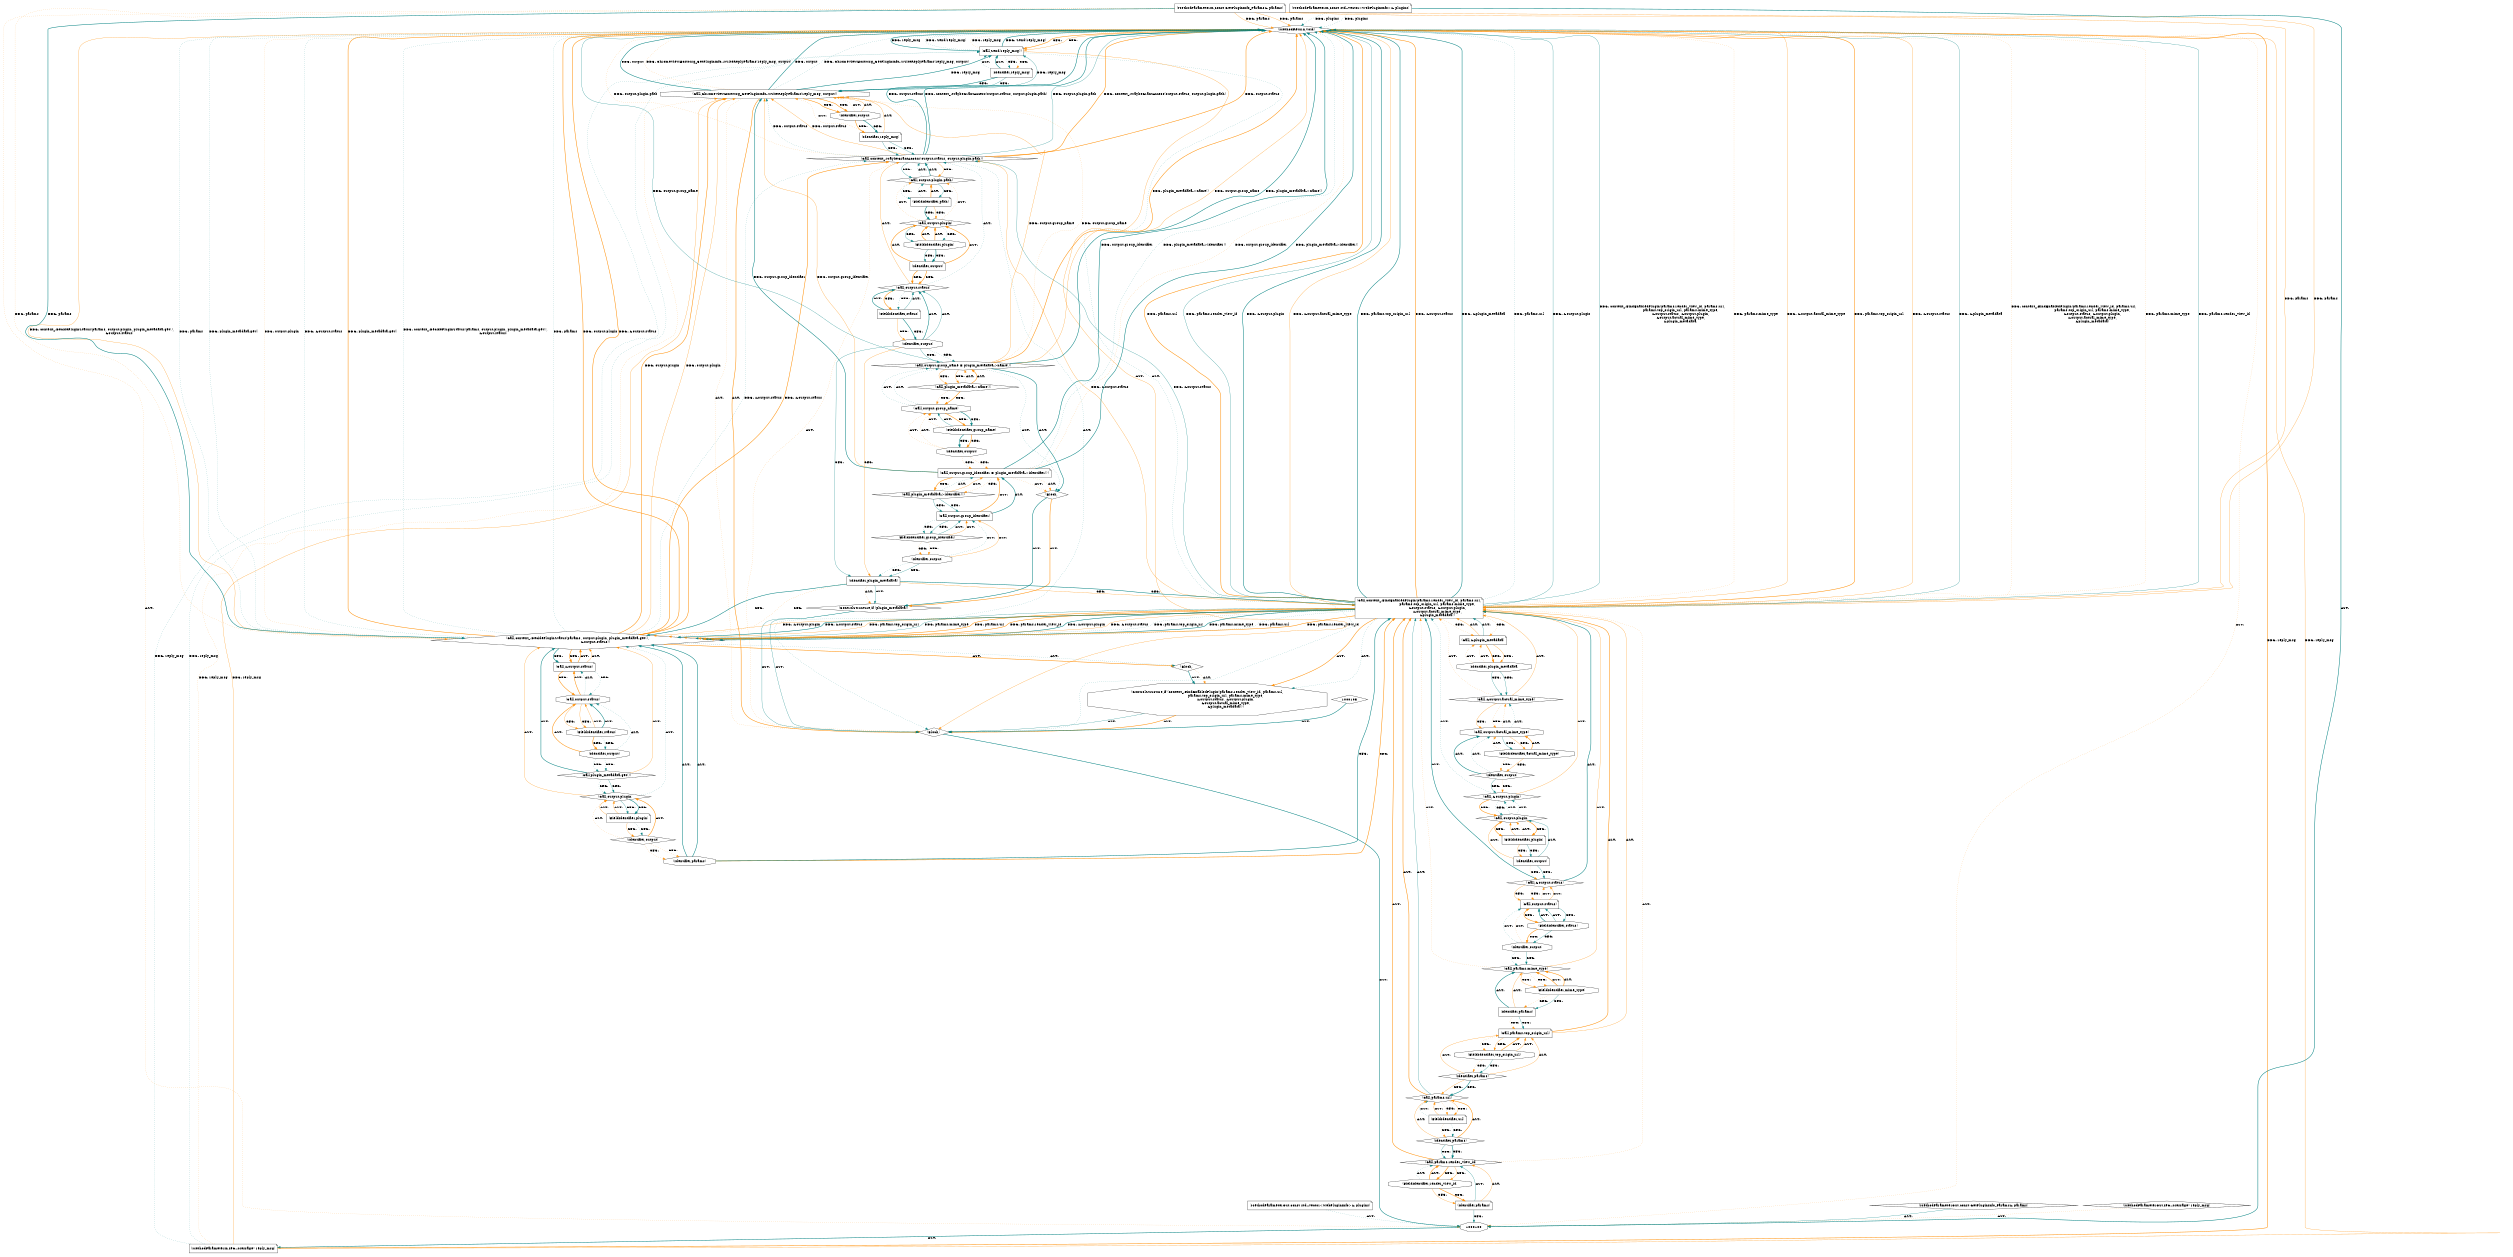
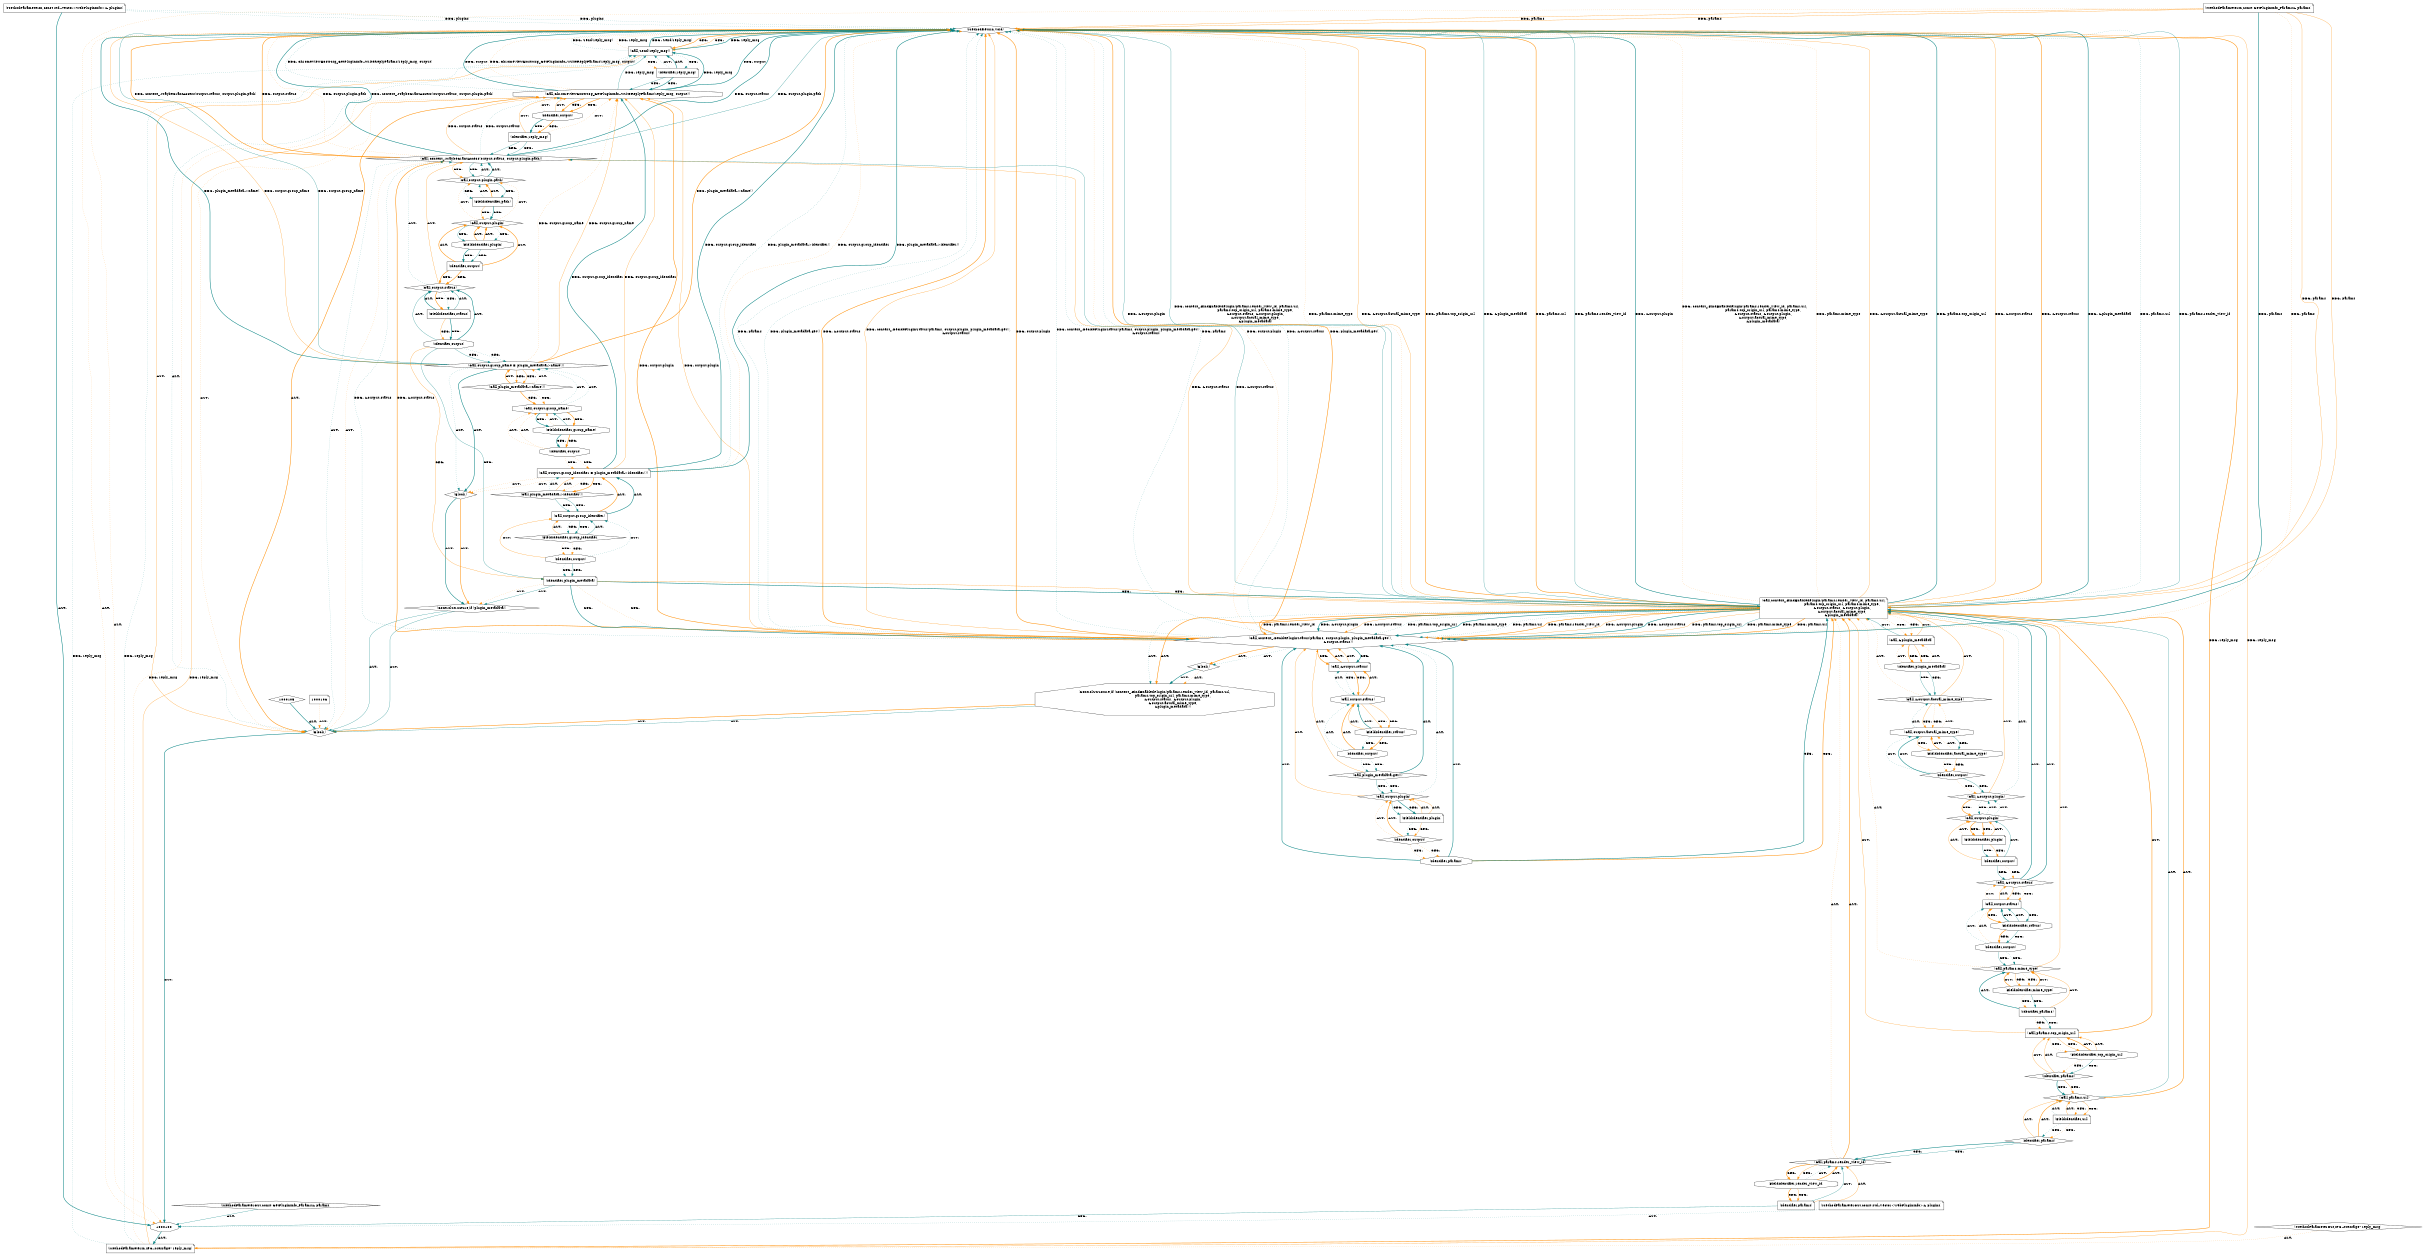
node "1000106": added
edge "(MethodParameterOut,IPC::Message* reply_msg)" -> "1000100": now "(MethodParameterOut,IPC::Message* reply_msg)" -> "(MethodParameterIn,IPC::Message* reply_msg)"
